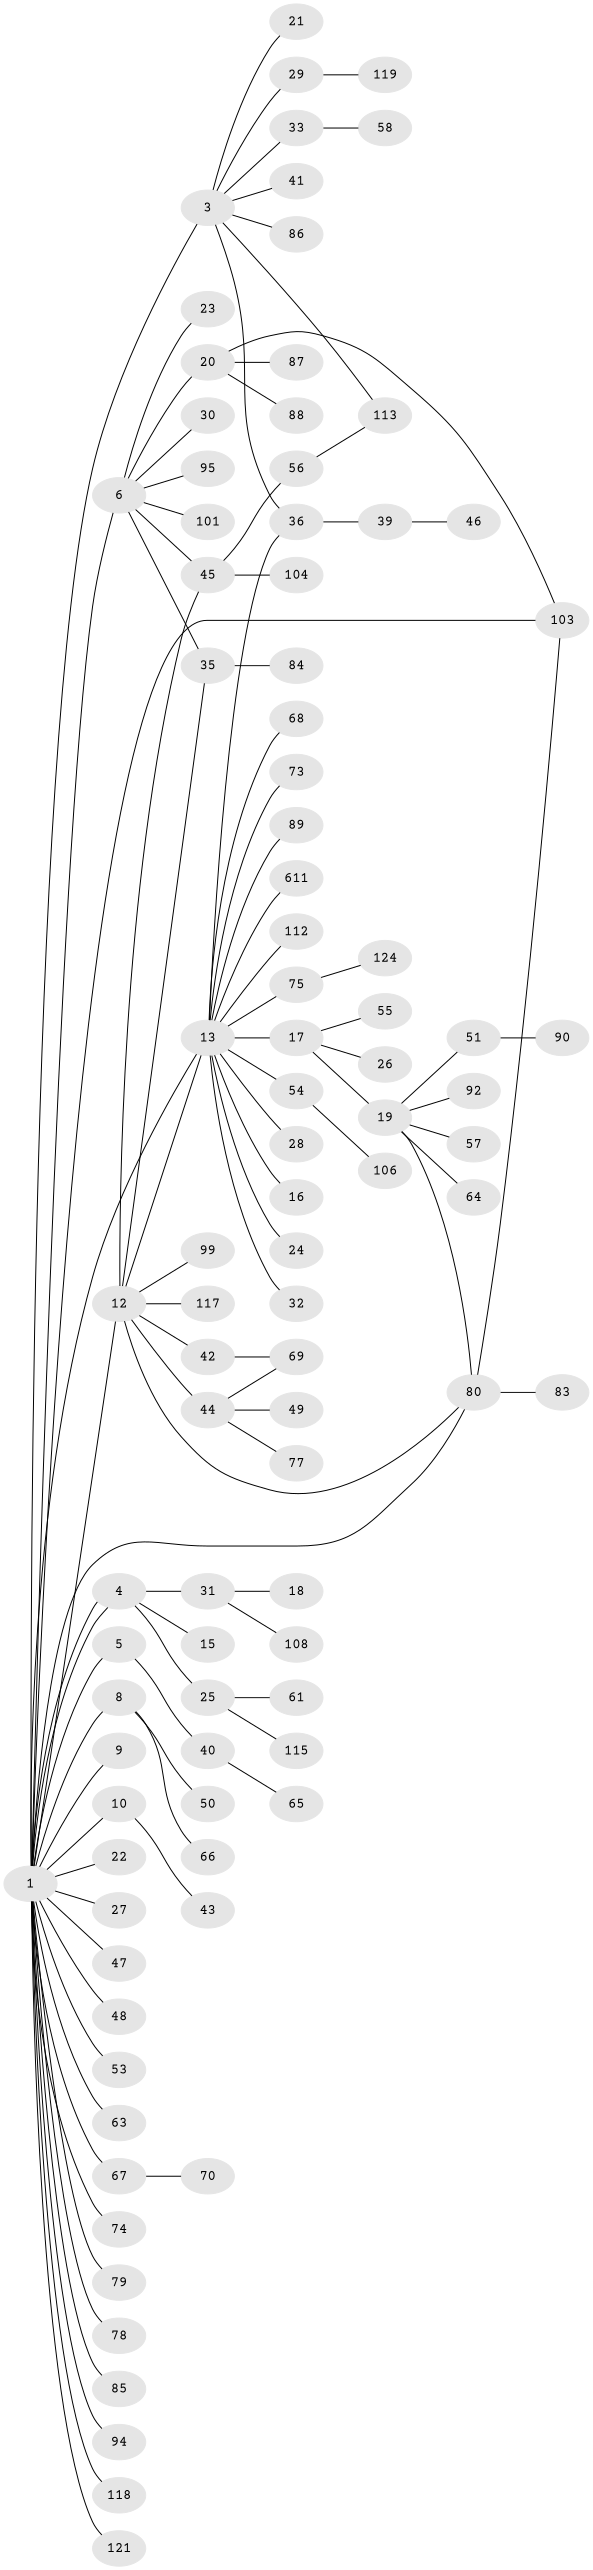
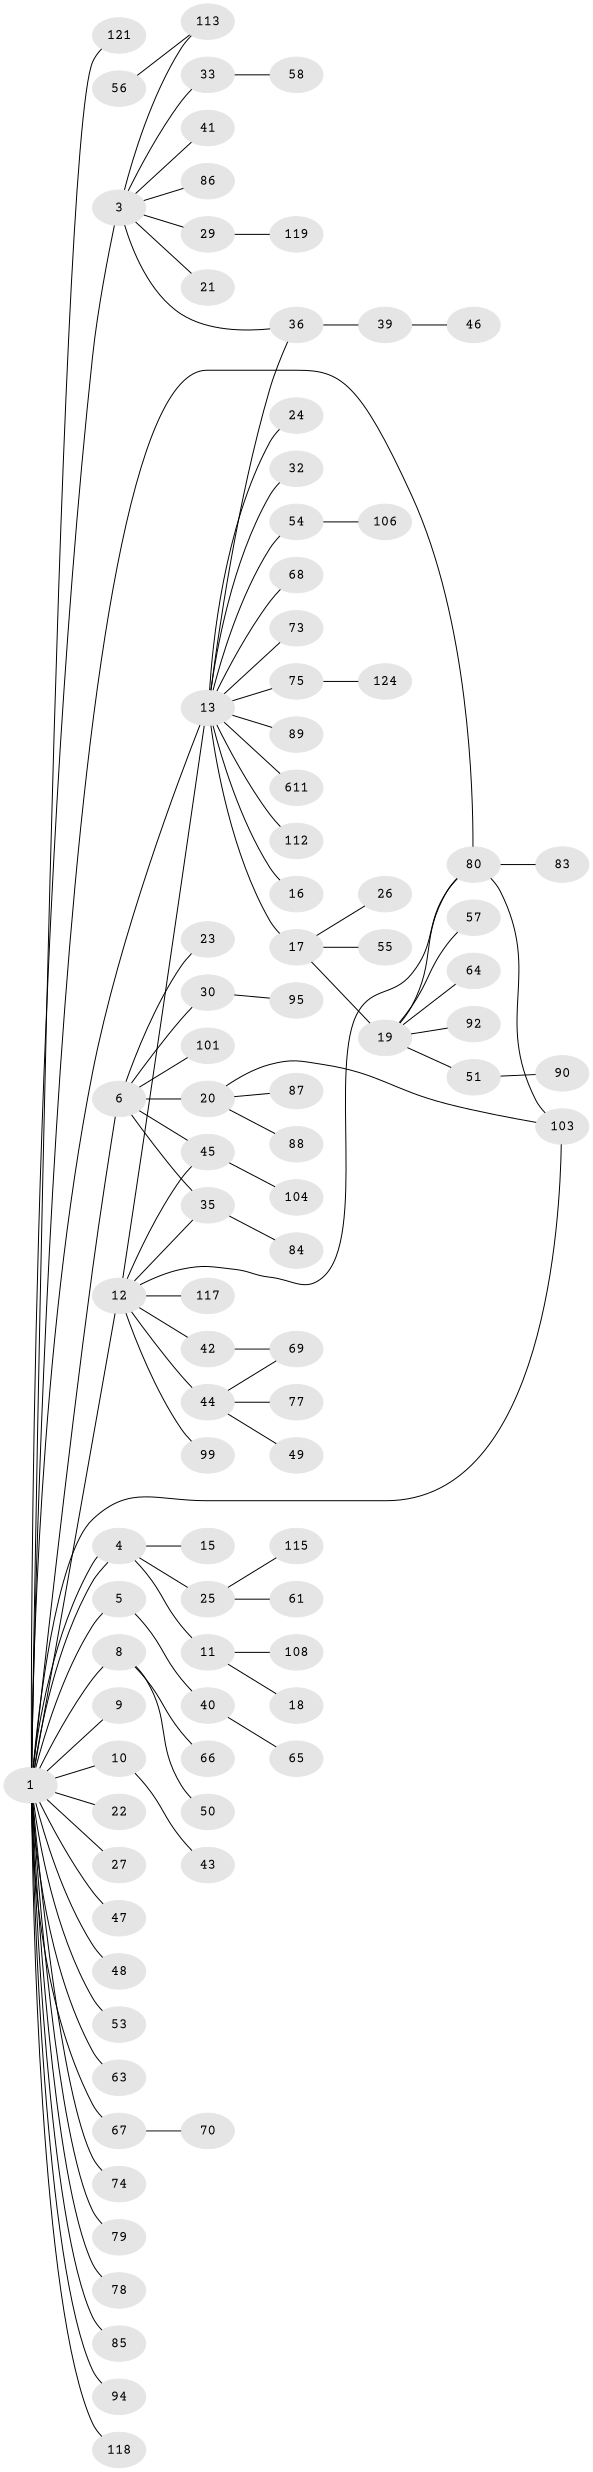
edge "95" -- "6": now "95" -- "30"
edge "56" -- "45": removed
node "28": removed
node "31": label "31" -> "11"
